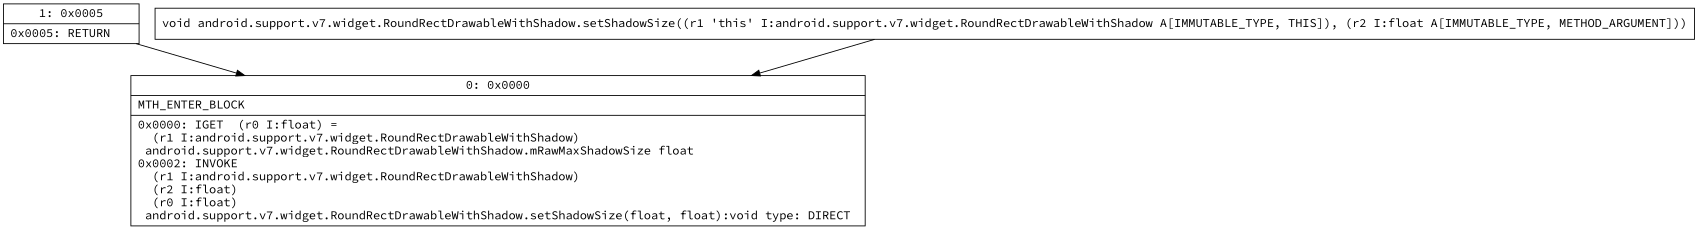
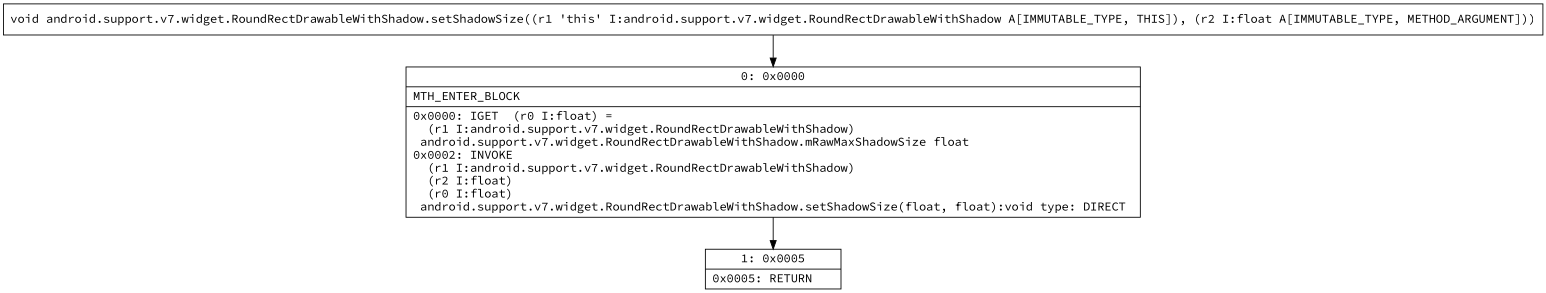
edge "1: 0x0005" -> "0: 0x0000": reversed
